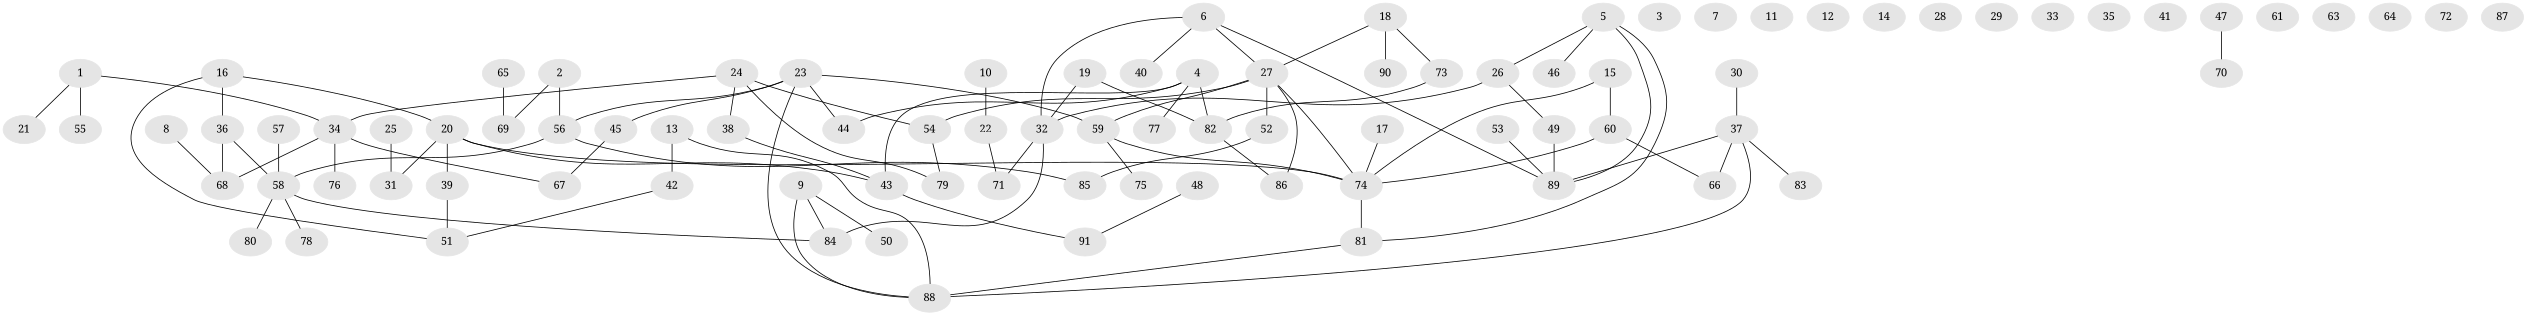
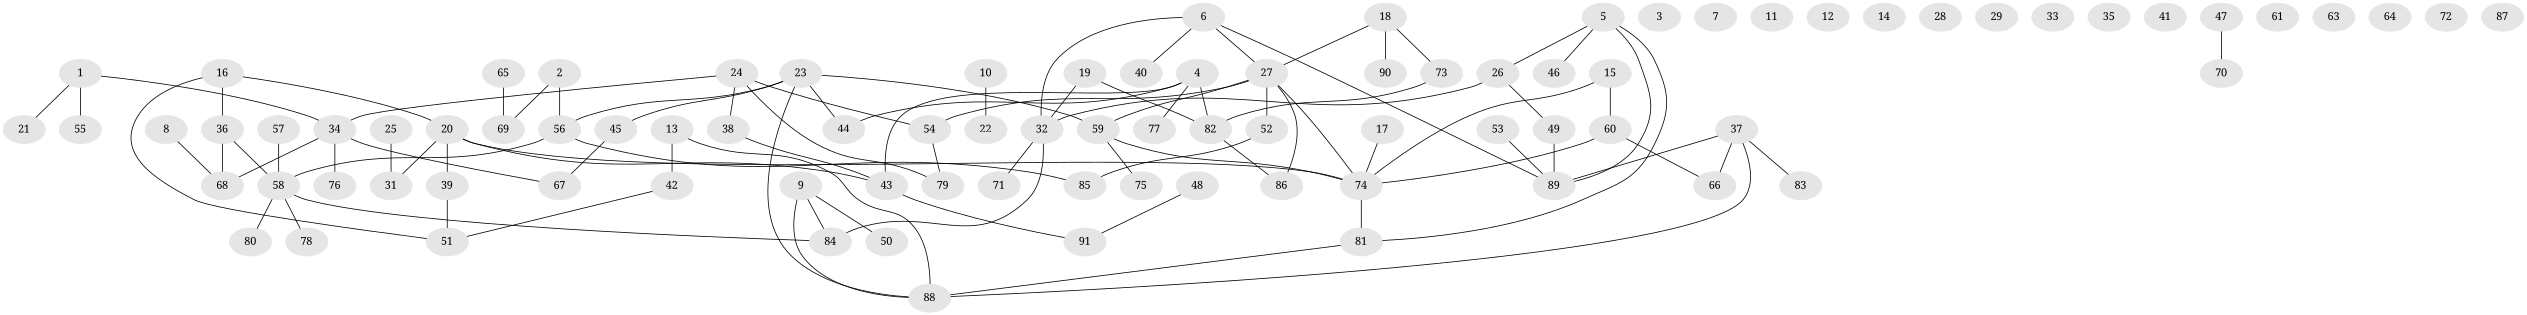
node "30": removed
edge "22" -- "71": removed
